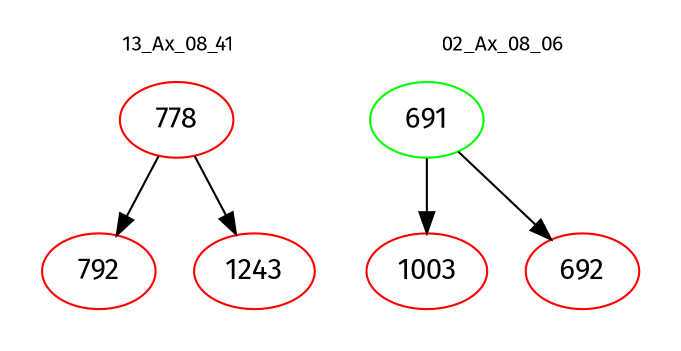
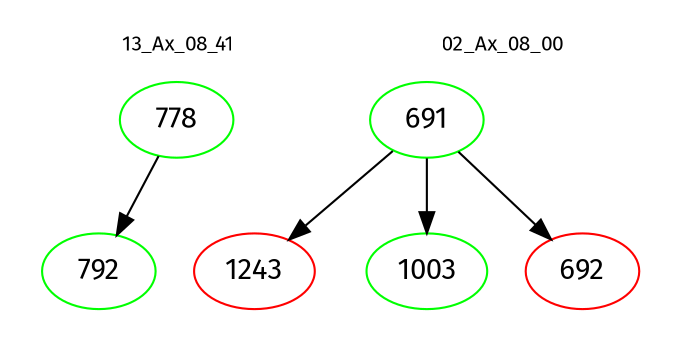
cluster "02_Ax_08_06": label "02_Ax_08_06" -> "02_Ax_08_00"
node "778": color red -> green
edge "778" -> "1243": now "691" -> "1243"
node "792": color red -> green
node "1003": color red -> green
